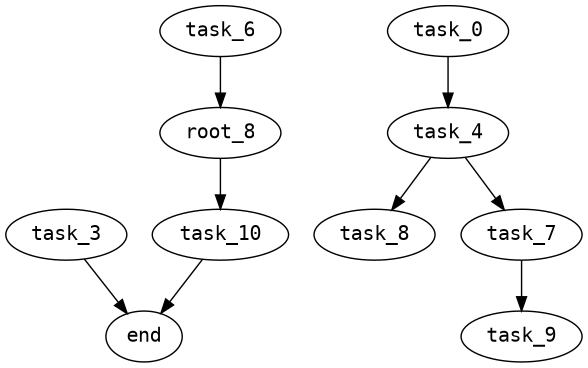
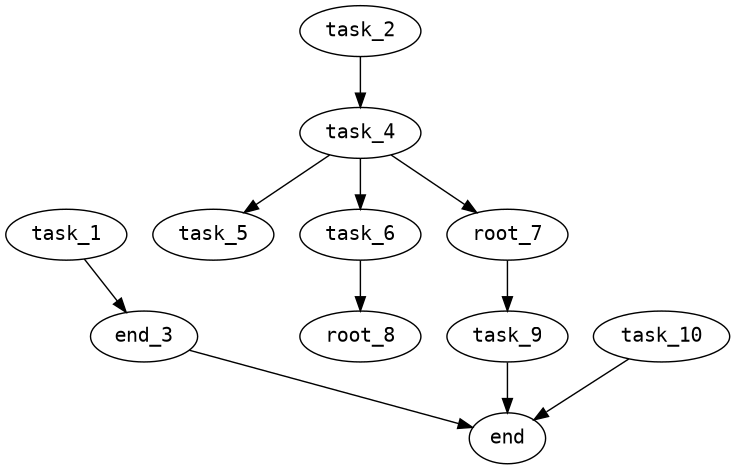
node "task_0": label "task_0" -> "task_2"
edge "root_8" -> "task_10": removed
edge "task_4" -> "task_6": added
node "task_3": label "task_3" -> "end_3"
node "task_1": added
node "task_8": label "task_8" -> "task_5"
node "task_7": label "task_7" -> "root_7"
edge "task_9" -> "end": added
